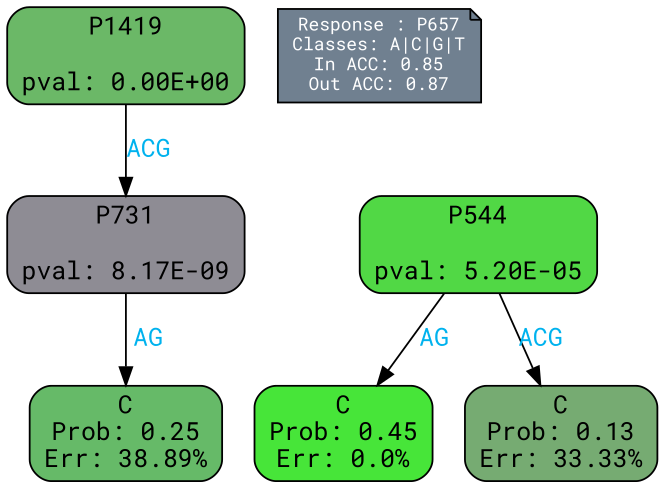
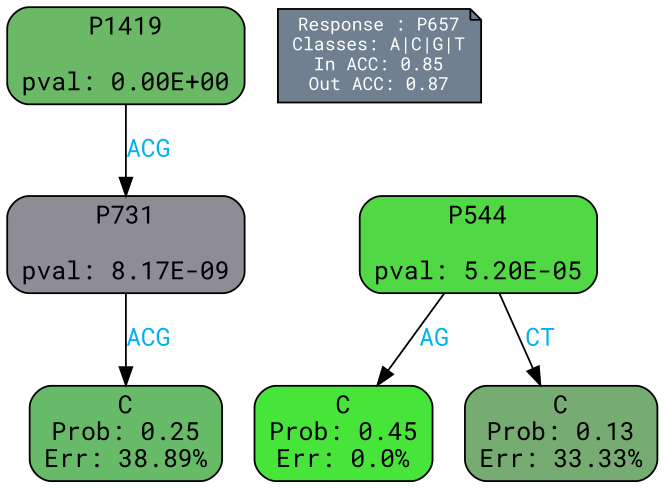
edge "P731 pval: 8.17E-09" -> "C Prob: 0.25 Err: 38.89%": label "AG" -> "ACG"
edge "P544 pval: 5.20E-05" -> "C Prob: 0.13 Err: 33.33%": label "ACG" -> "CT"
